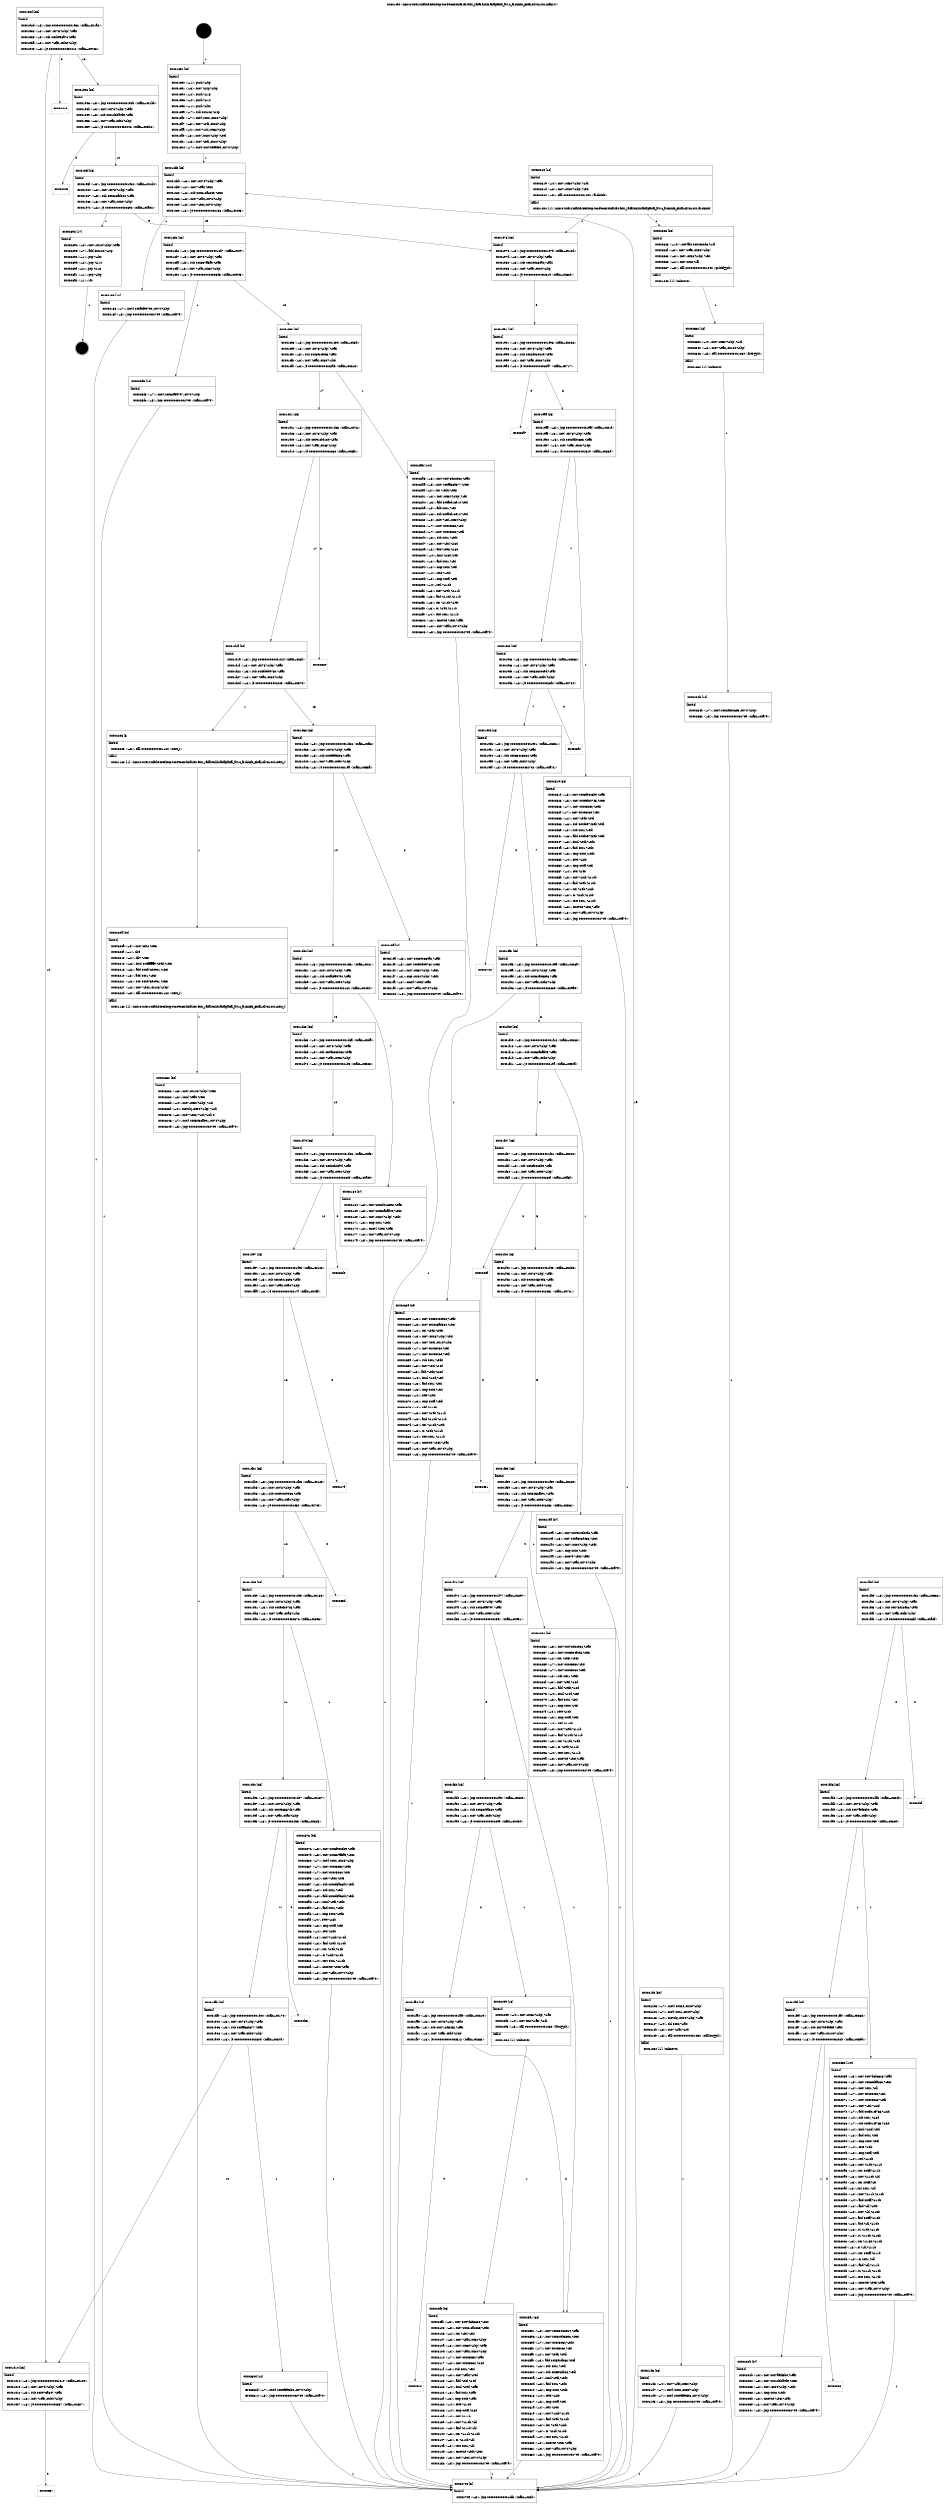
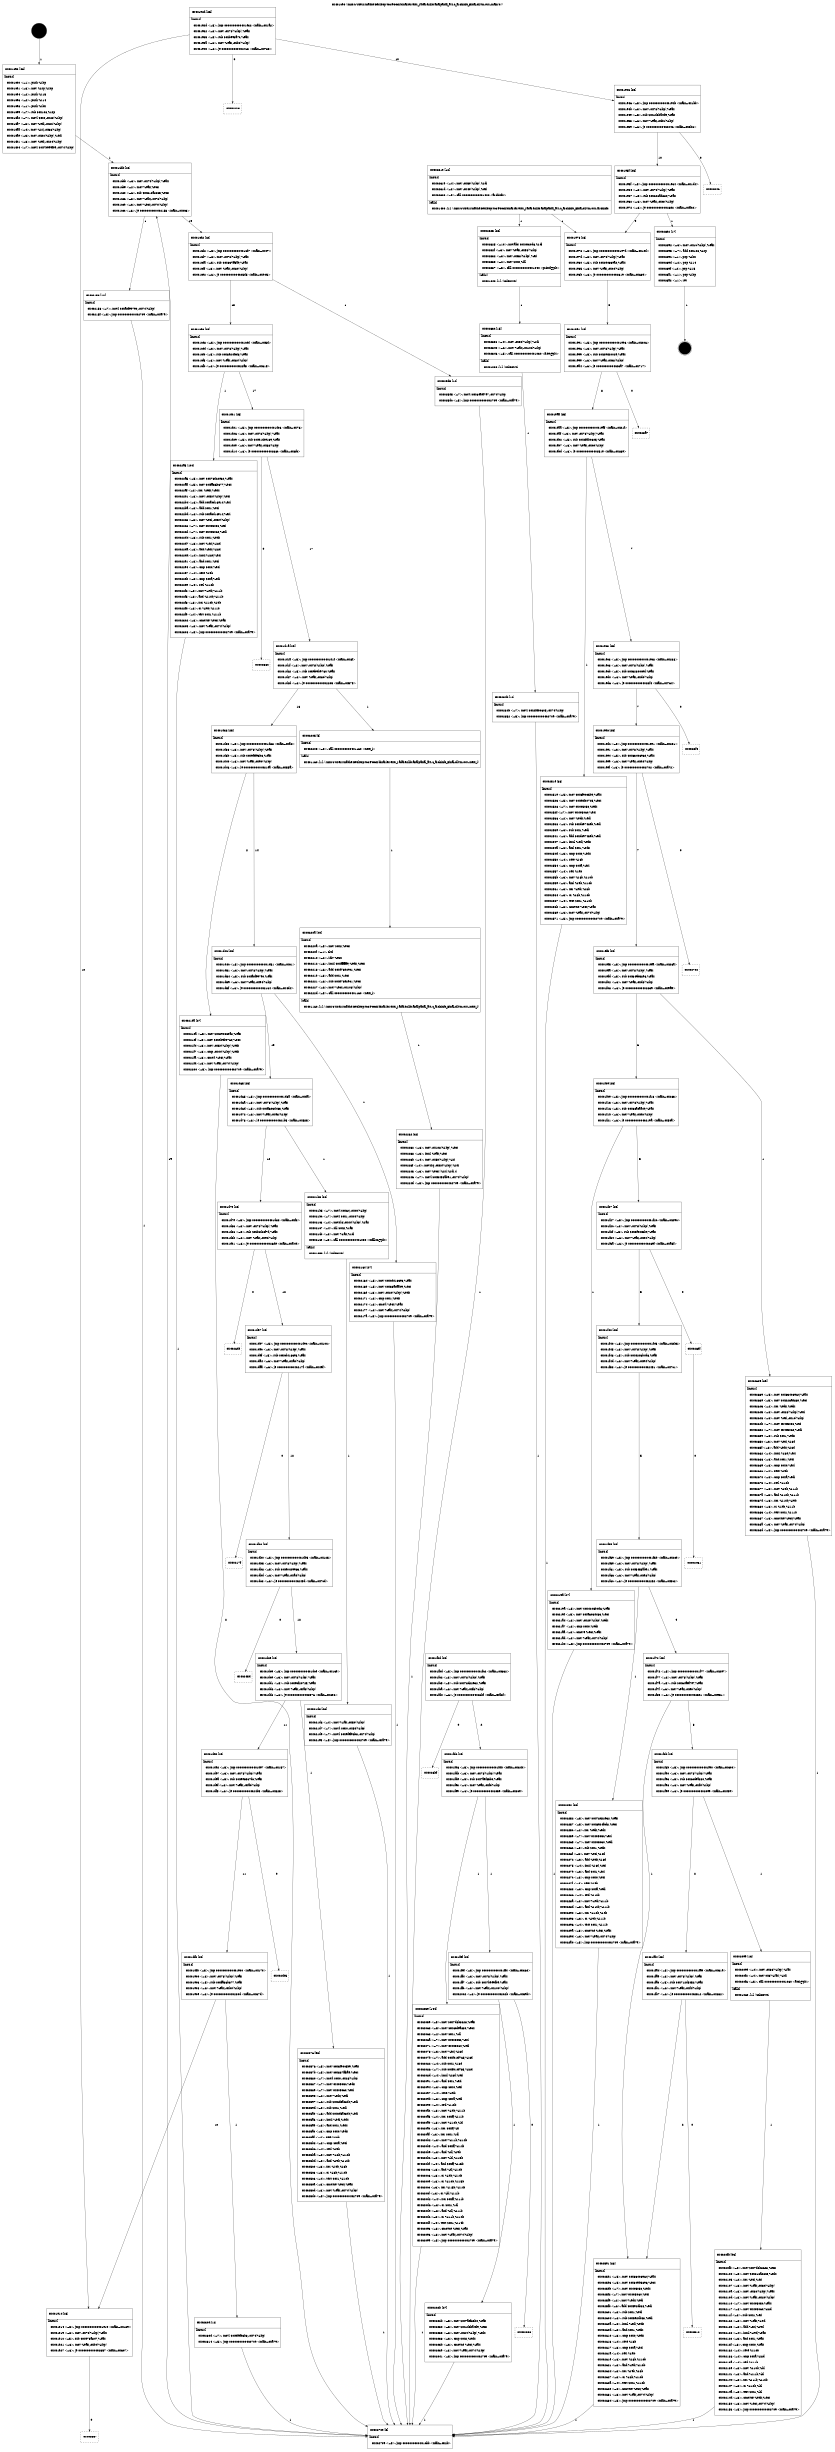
edge "0x401d65 [25]" -> "0x4021b5 [30]": added, label "1"
edge "0x4021ea [27]" -> "0x402709 [5]": added, label "2"
